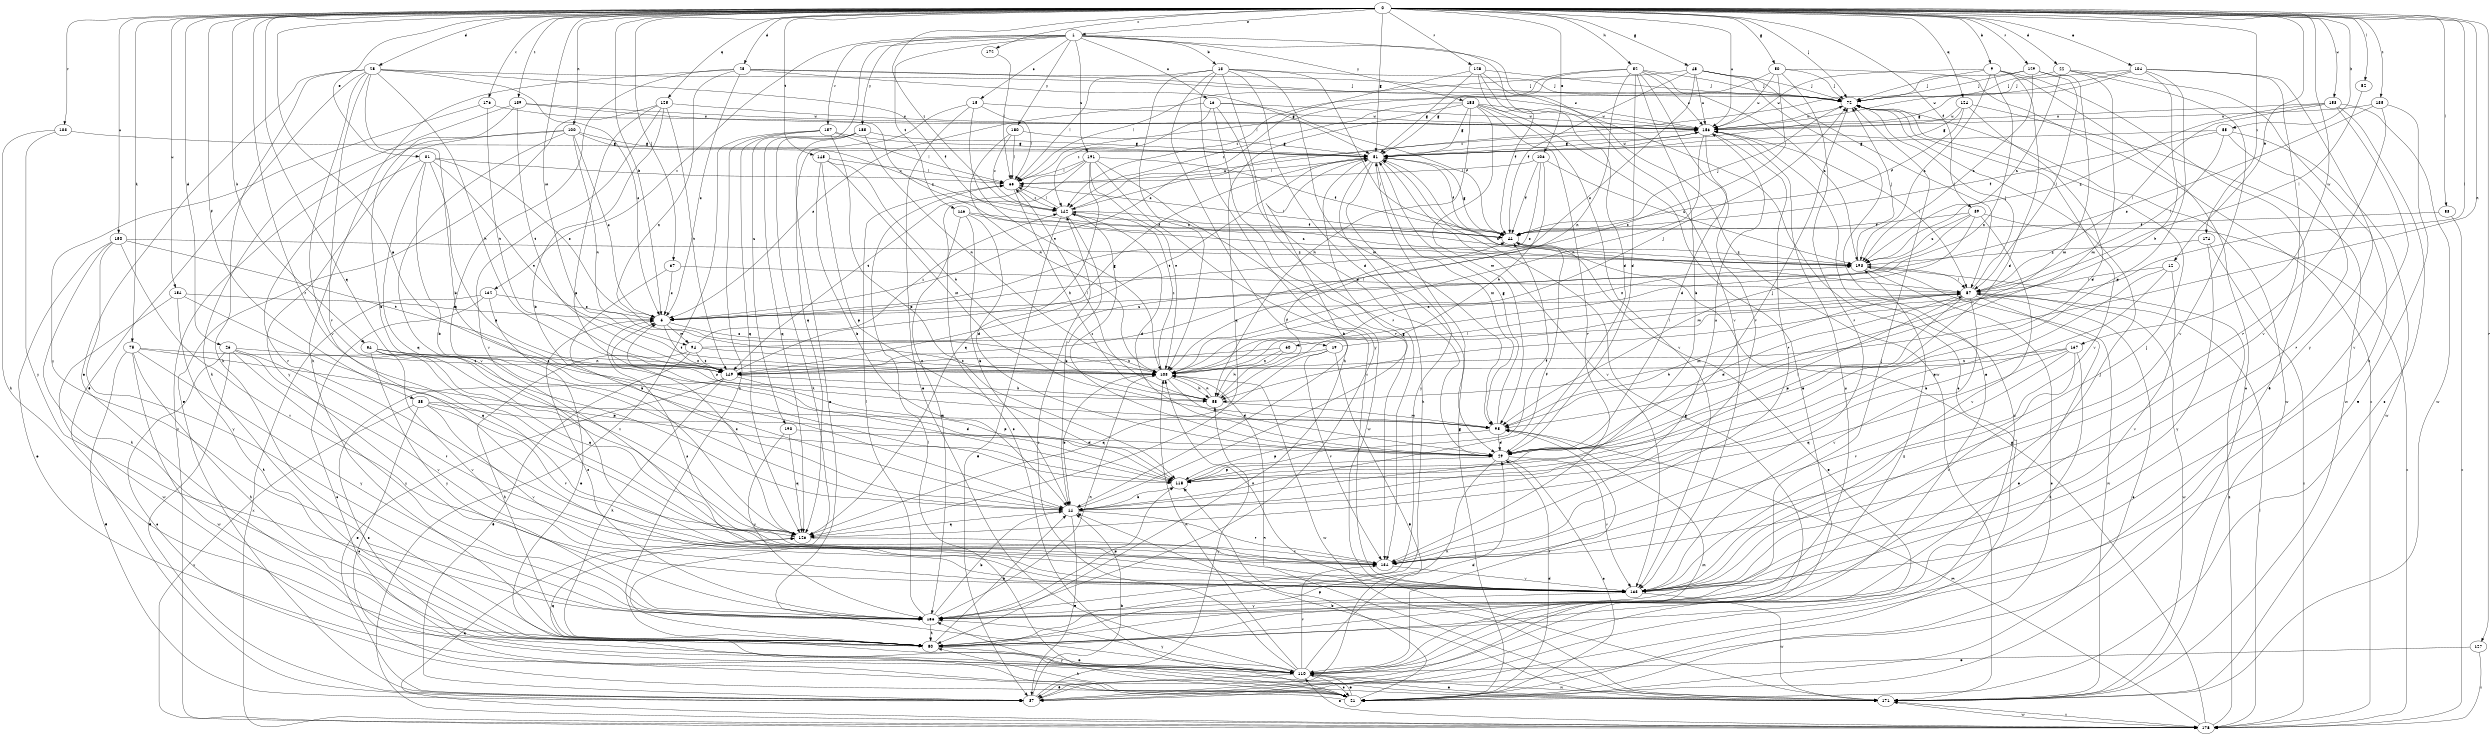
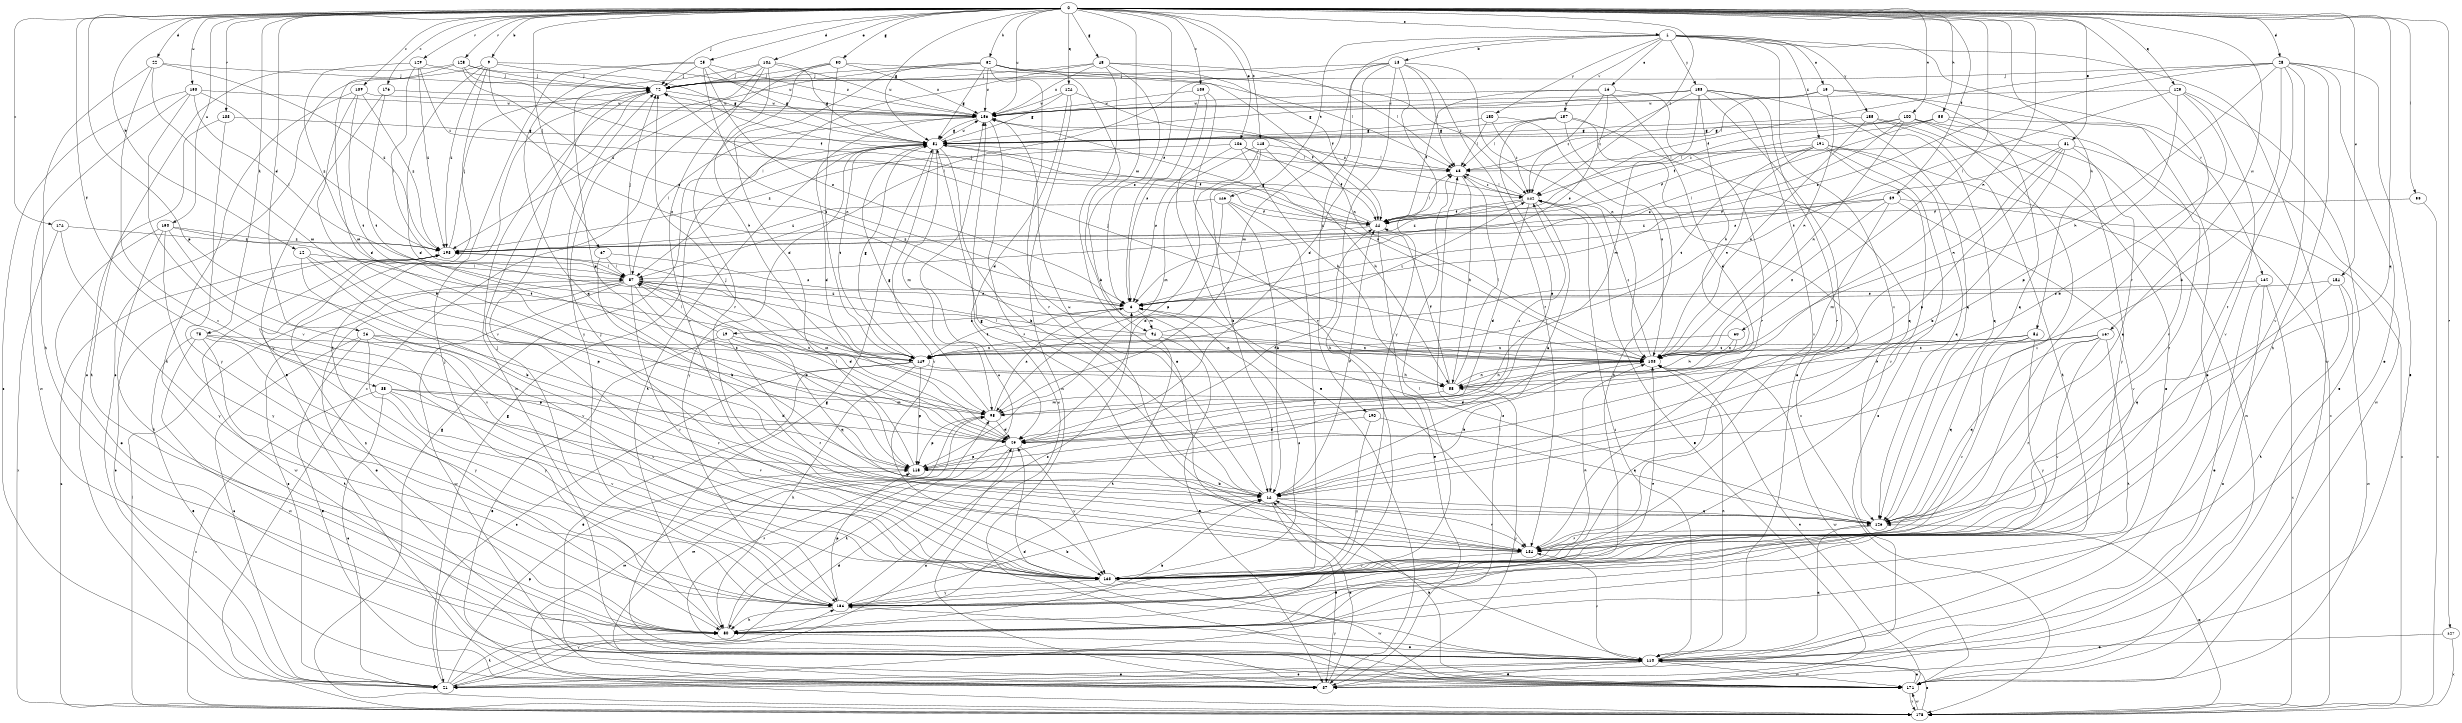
node "172": removed
node "82": removed
